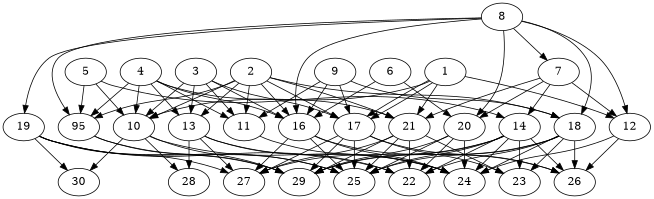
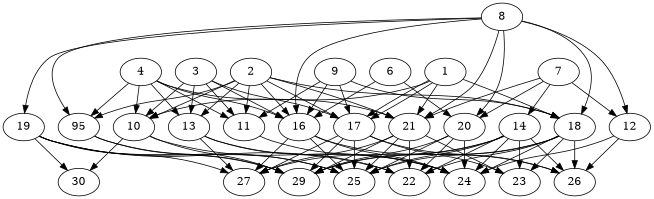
edge "8" -> "7": now "8" -> "21"
node "5": removed
edge "1" -> "12": now "1" -> "18"
node "28": removed
